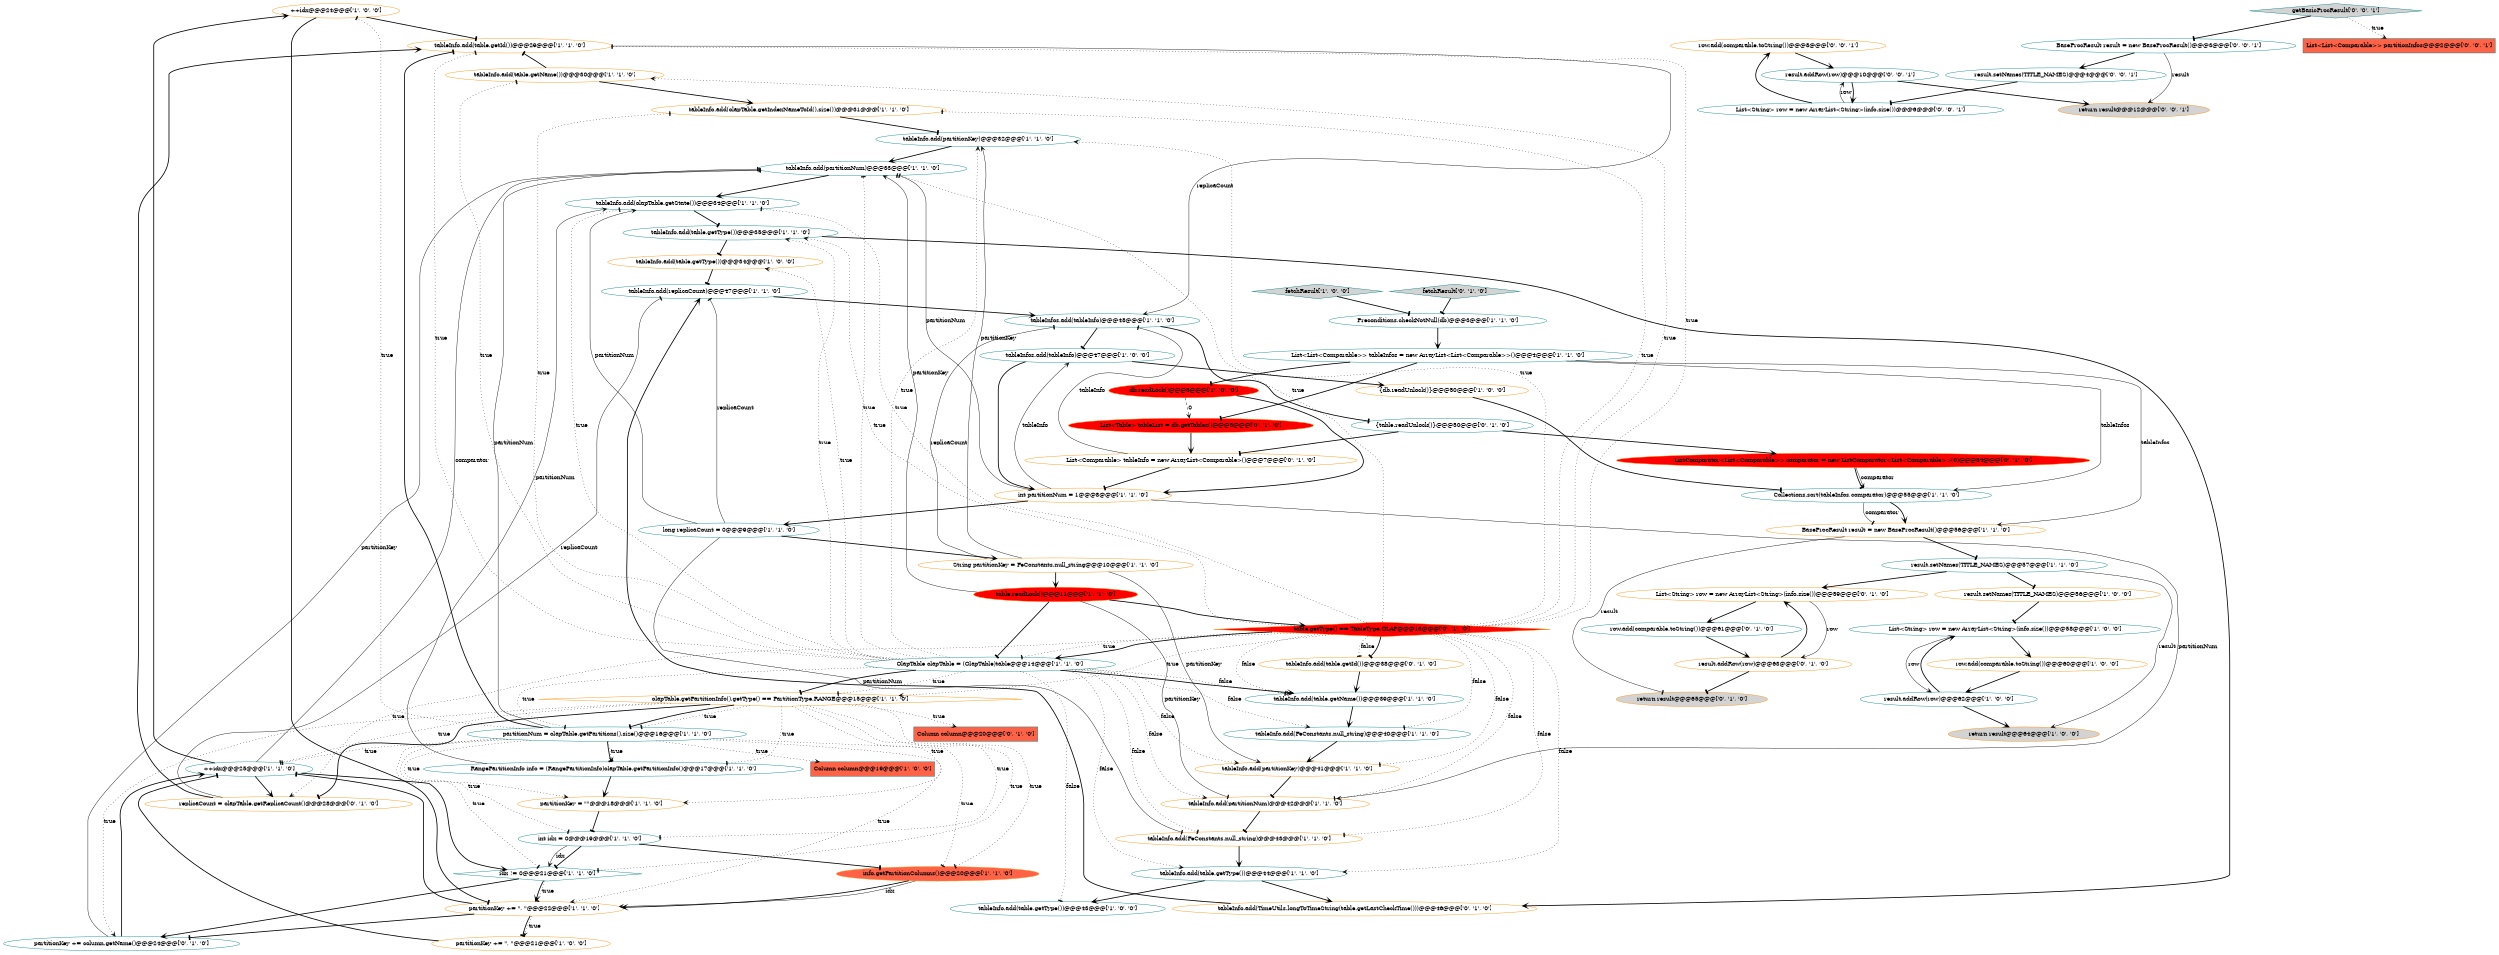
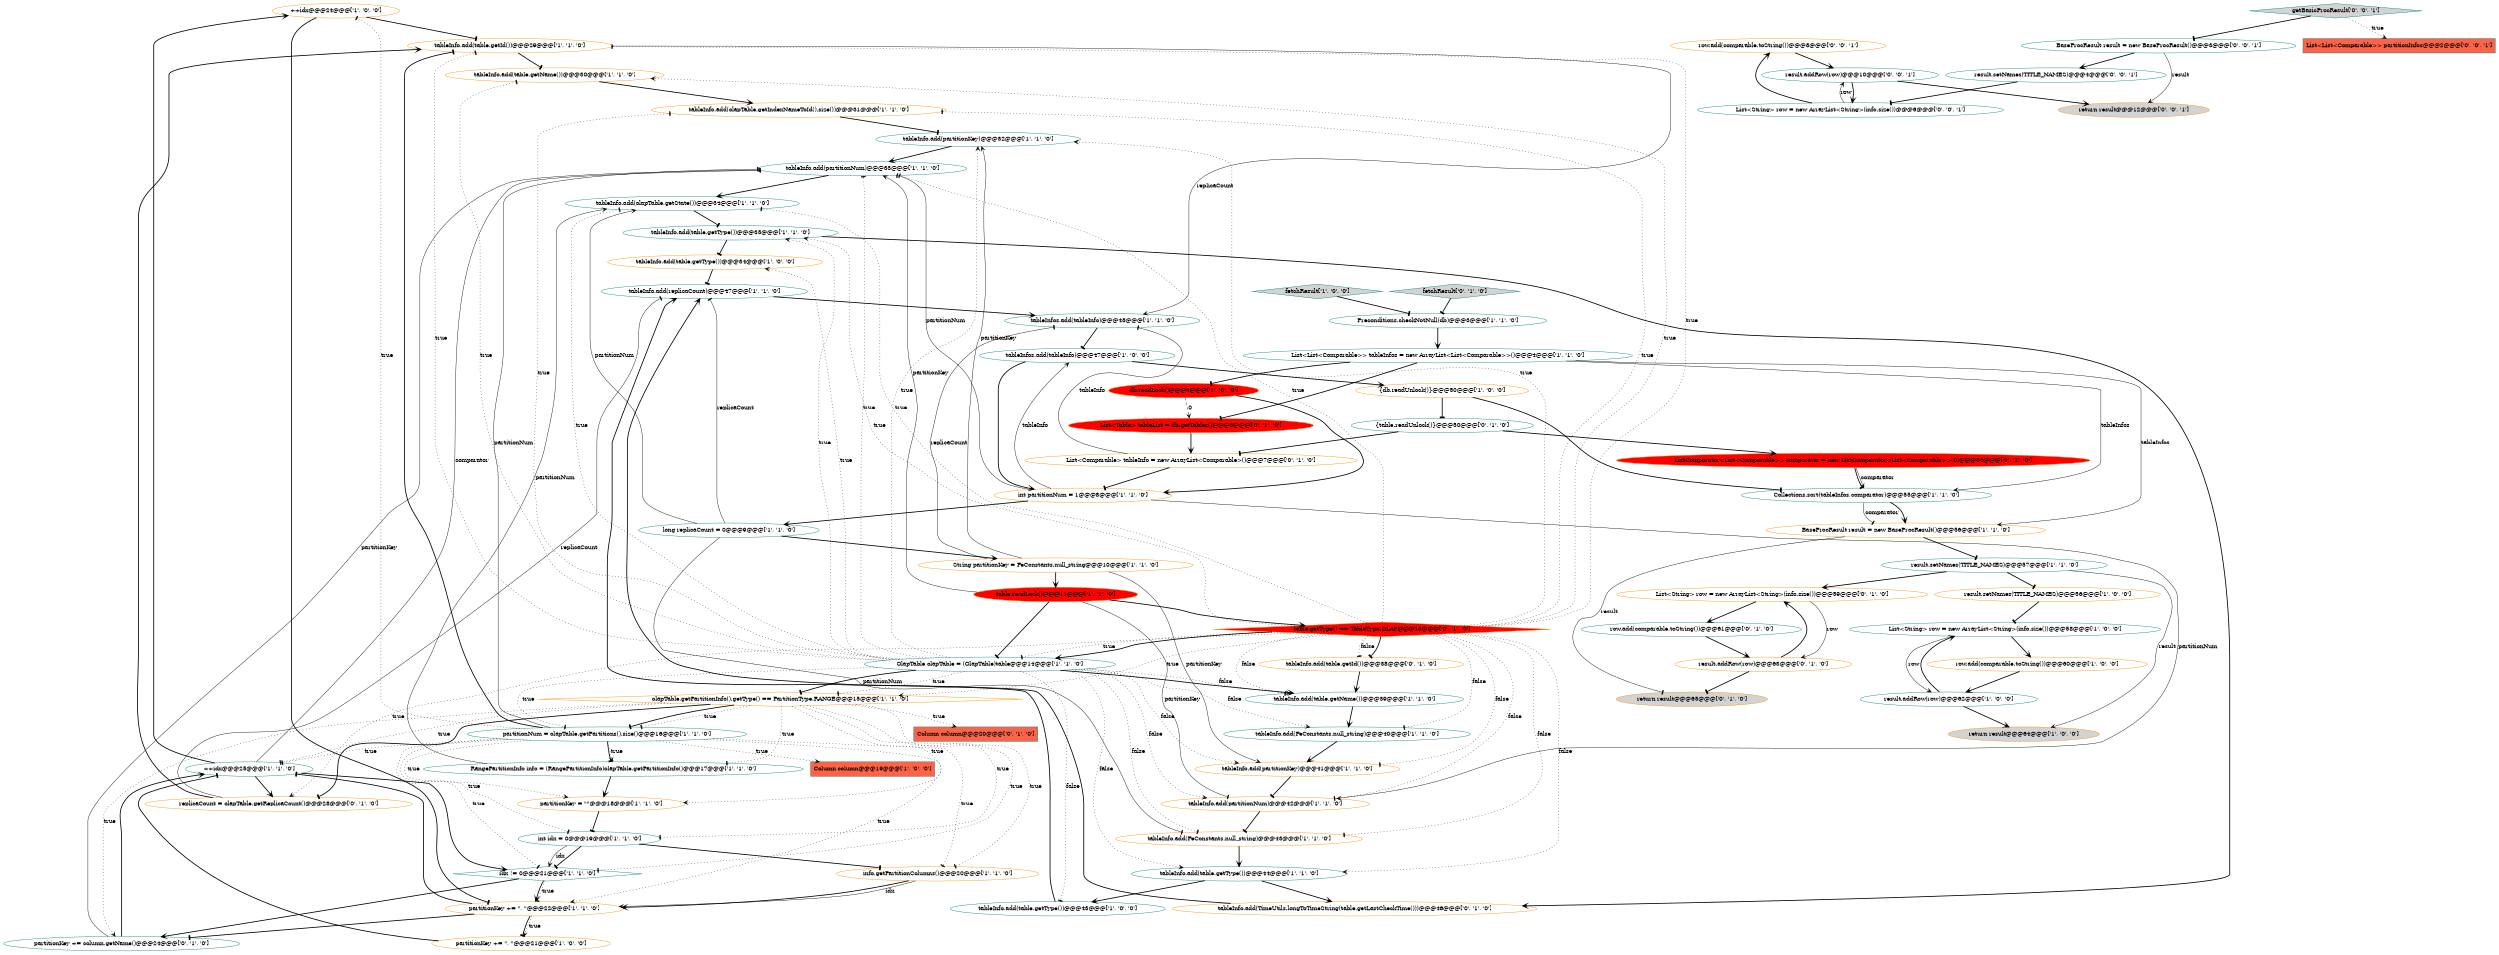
edge "tableInfo.add(table.getName())@@@30@@@['1', '1', '0']" -> "tableInfo.add(table.getId())@@@29@@@['1', '1', '0']": reversed
edge "tableInfos.add(tableInfo)@@@48@@@['1', '1', '0']" -> "{table.readUnlock()}@@@50@@@['0', '1', '0']": now "{db.readUnlock()}@@@50@@@['1', '0', '0']" -> "{table.readUnlock()}@@@50@@@['0', '1', '0']"
edge "tableInfo.add(table.getType())@@@43@@@['1', '0', '0']" -> "tableInfo.add(replicaCount)@@@47@@@['1', '1', '0']": added
node "info.getPartitionColumns()@@@20@@@['1', '1', '0']": fillcolor tomato -> white
